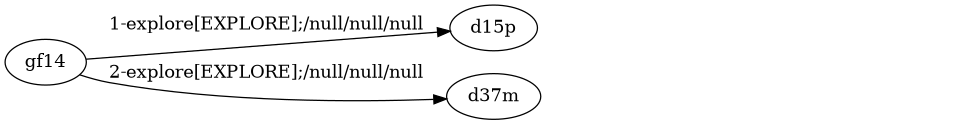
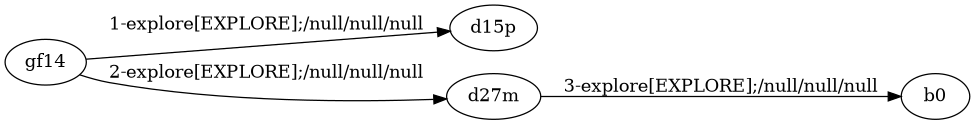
node "d37m": label "d37m" -> "d27m"
node "b0": added
